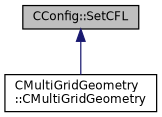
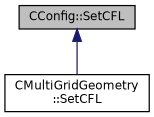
node "CMultiGridGeometry ::CMultiGridGeometry": label "CMultiGridGeometry ::CMultiGridGeometry" -> "CMultiGridGeometry ::SetCFL"
